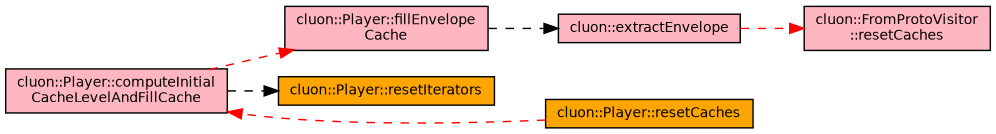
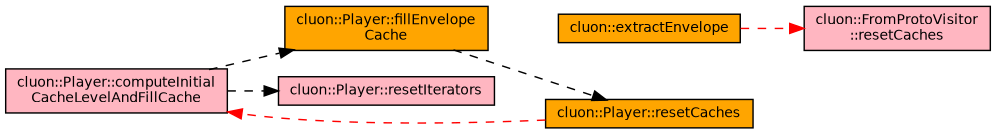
node "cluon::Player::fillEnvelope Cache": fillcolor lightpink -> orange
edge "cluon::Player::fillEnvelope Cache" -> "cluon::extractEnvelope": now "cluon::Player::fillEnvelope Cache" -> "cluon::Player::resetCaches"
node "cluon::extractEnvelope": fillcolor lightpink -> orange
edge "cluon::Player::computeInitial CacheLevelAndFillCache" -> "cluon::Player::fillEnvelope Cache": color red -> black
node "cluon::Player::resetIterators": fillcolor orange -> lightpink
